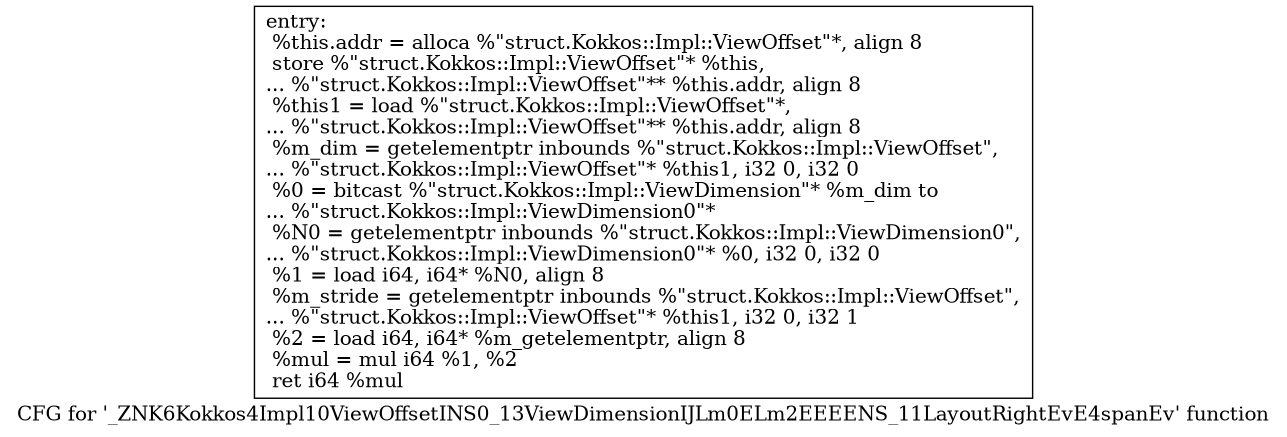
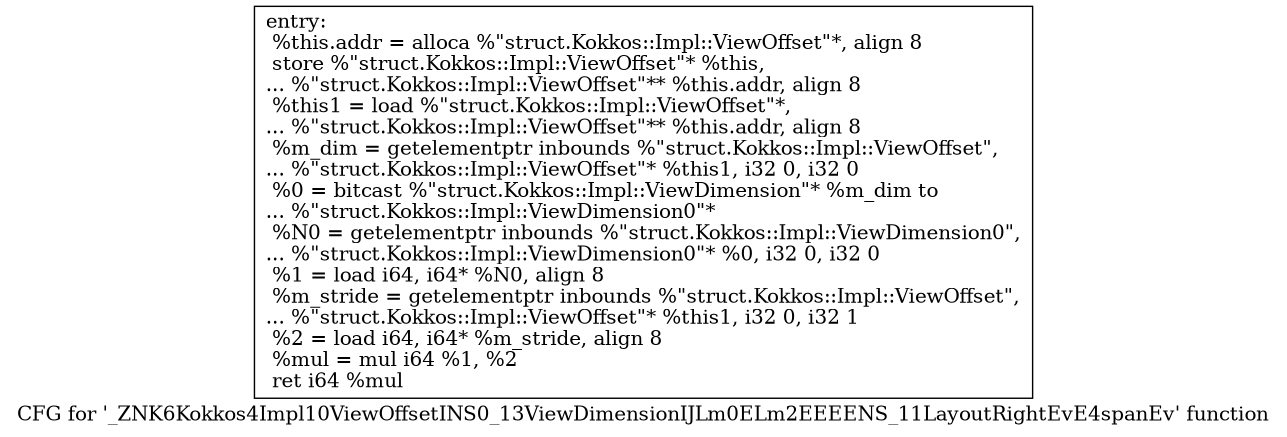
node "entry:": text "%2 = load i64, i64* %m_getelementptr, align 8" -> "%2 = load i64, i64* %m_stride, align 8"
